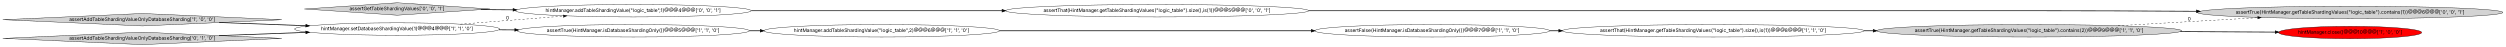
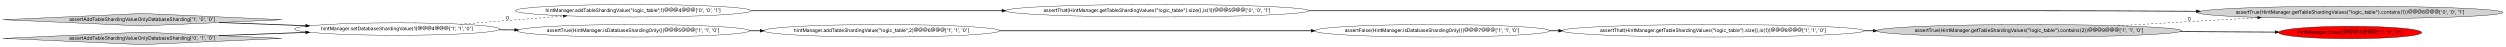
node "assertGetTableShardingValues['0', '0', '1']": removed
